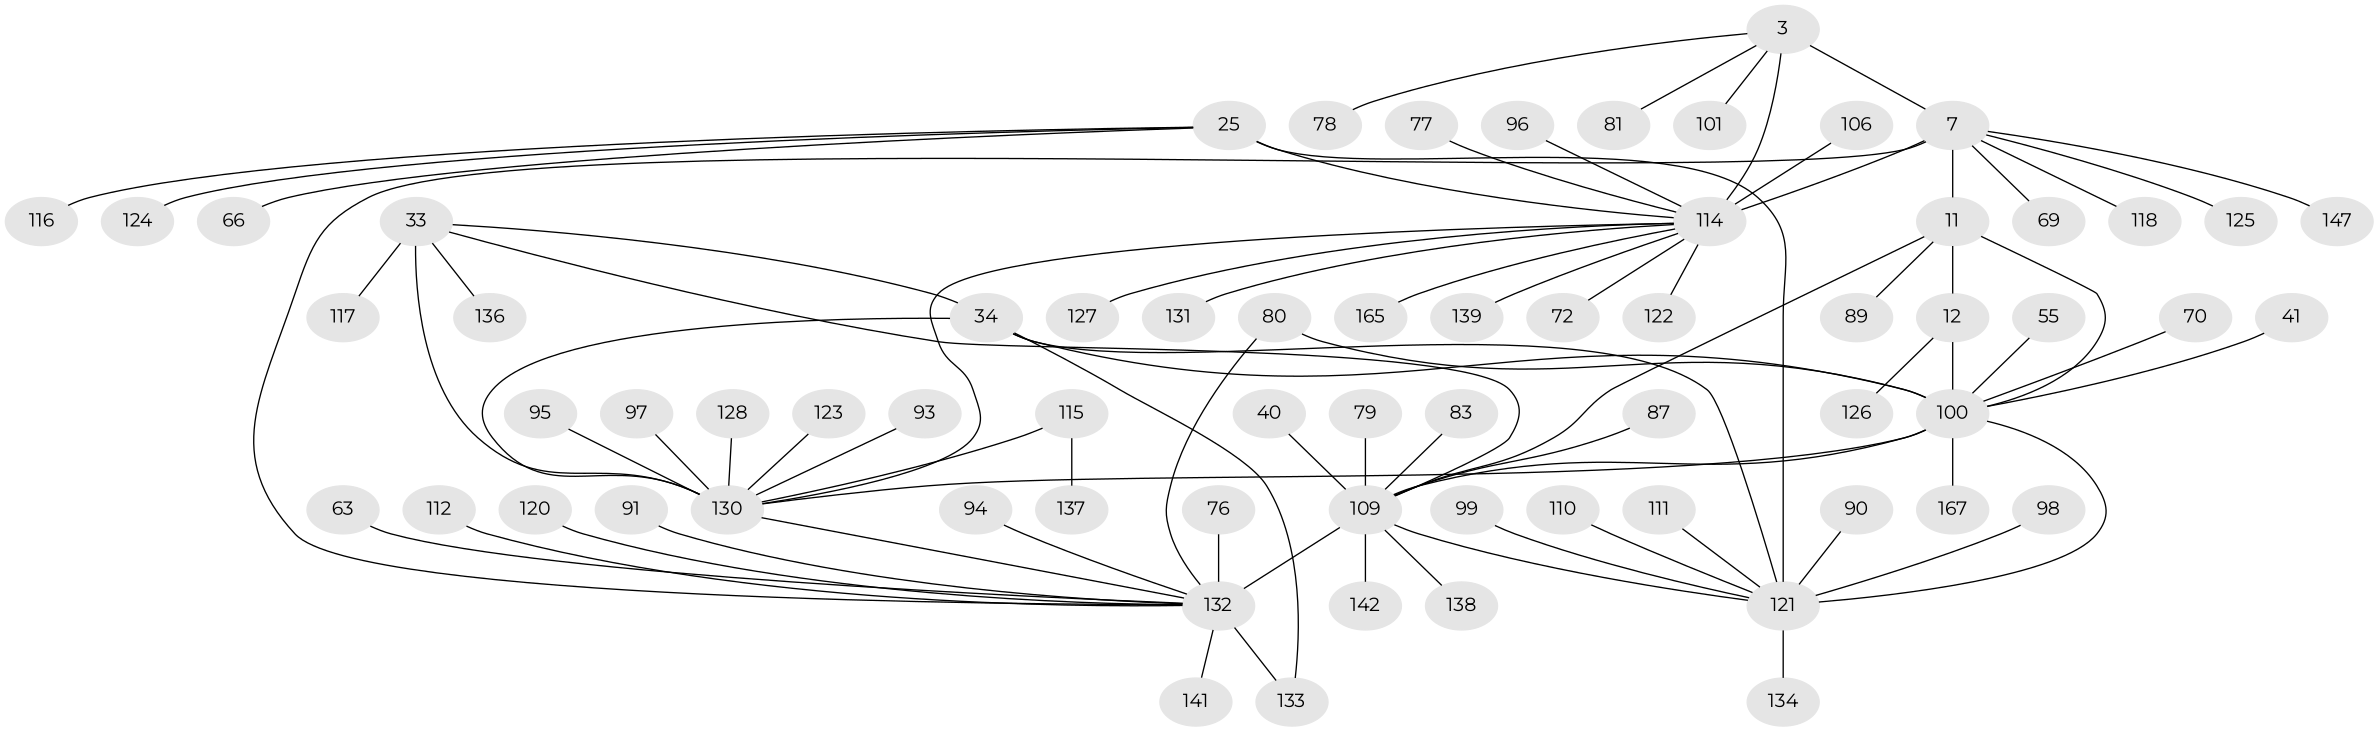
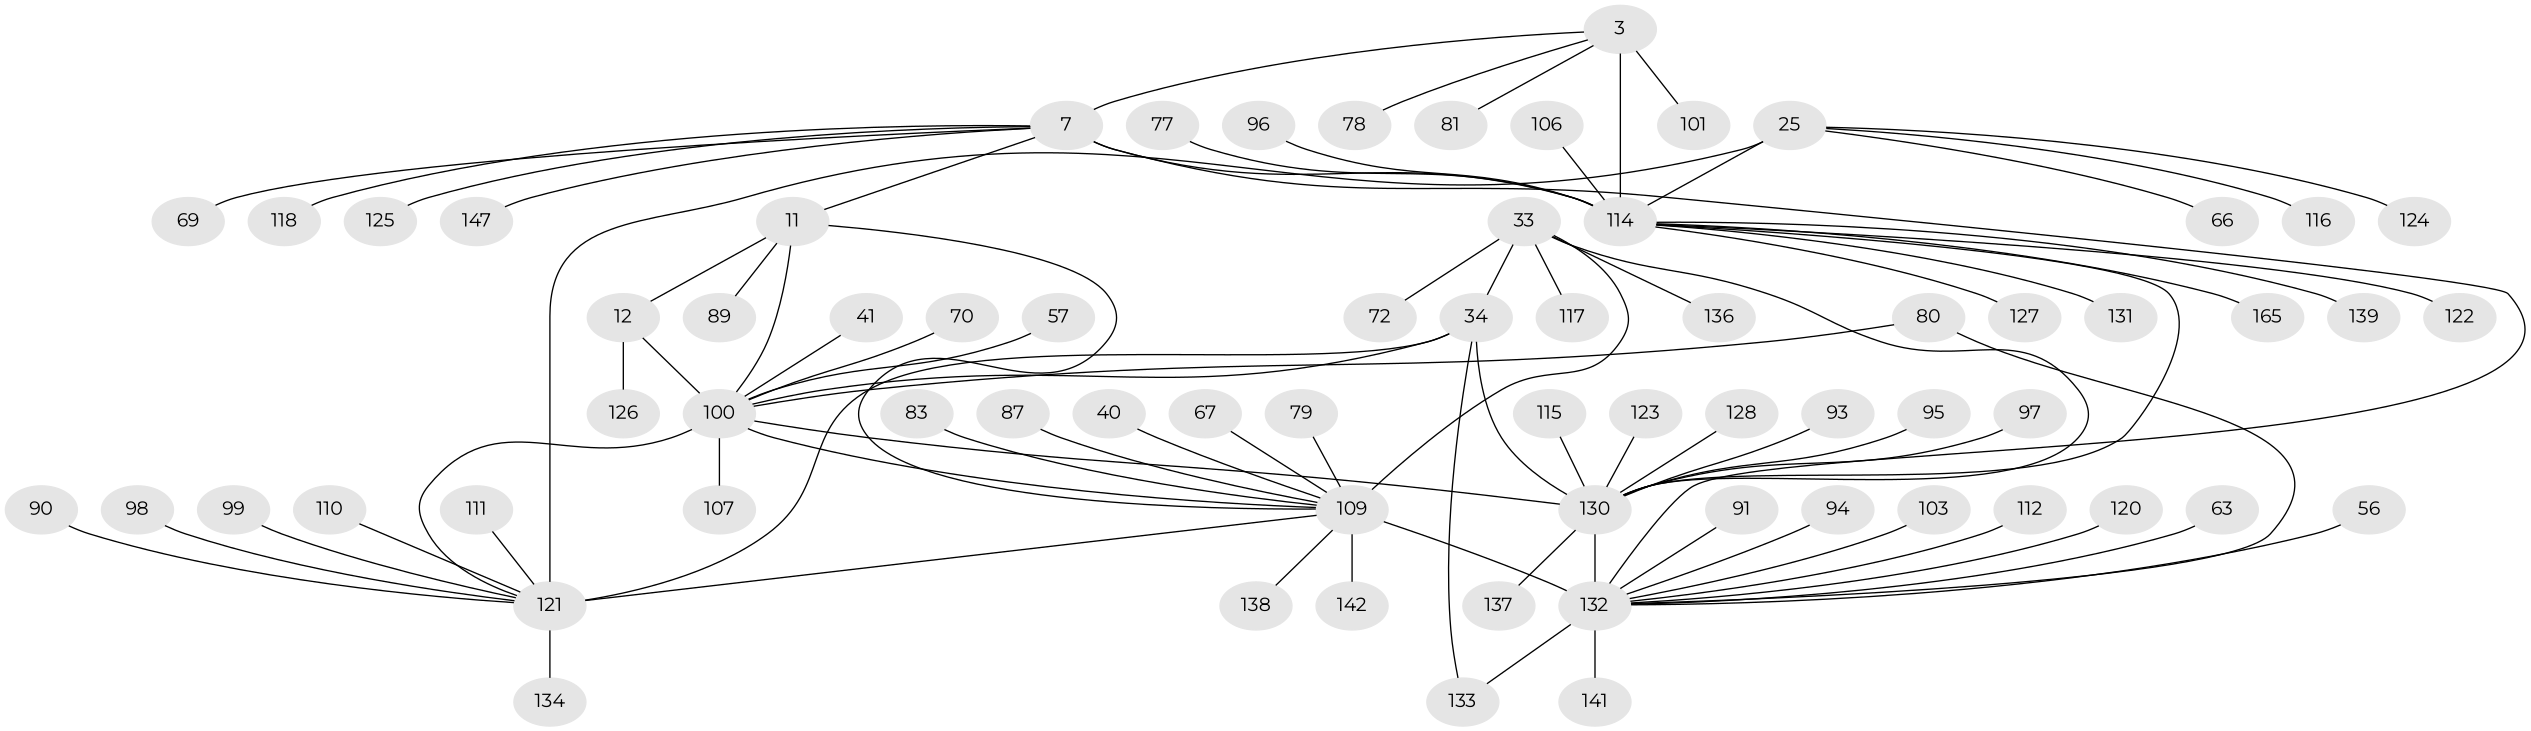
edge "114" -- "72": now "33" -- "72"
node "55": label "55" -> "57"
node "67": added
edge "115" -- "137": now "130" -- "137"
node "76": label "76" -> "56"
node "103": added
node "167": label "167" -> "107"
